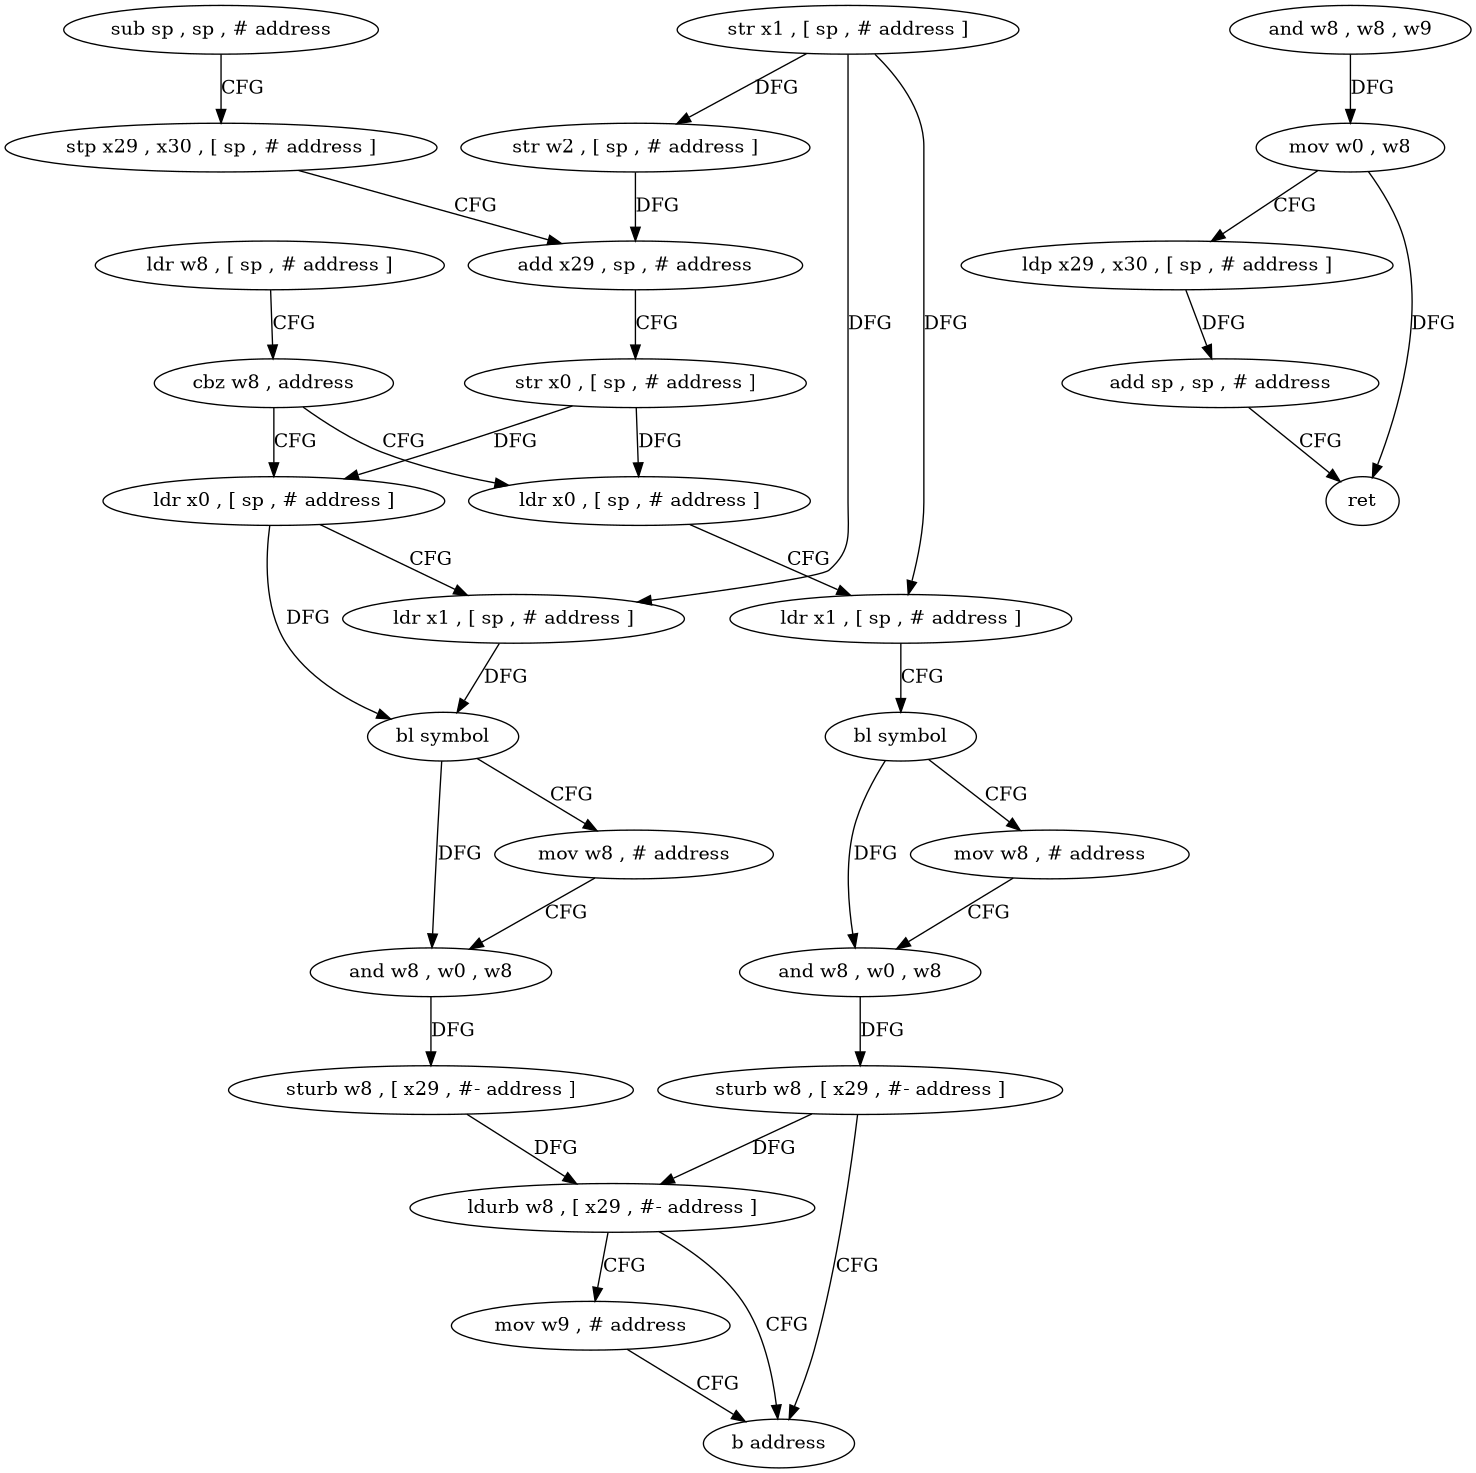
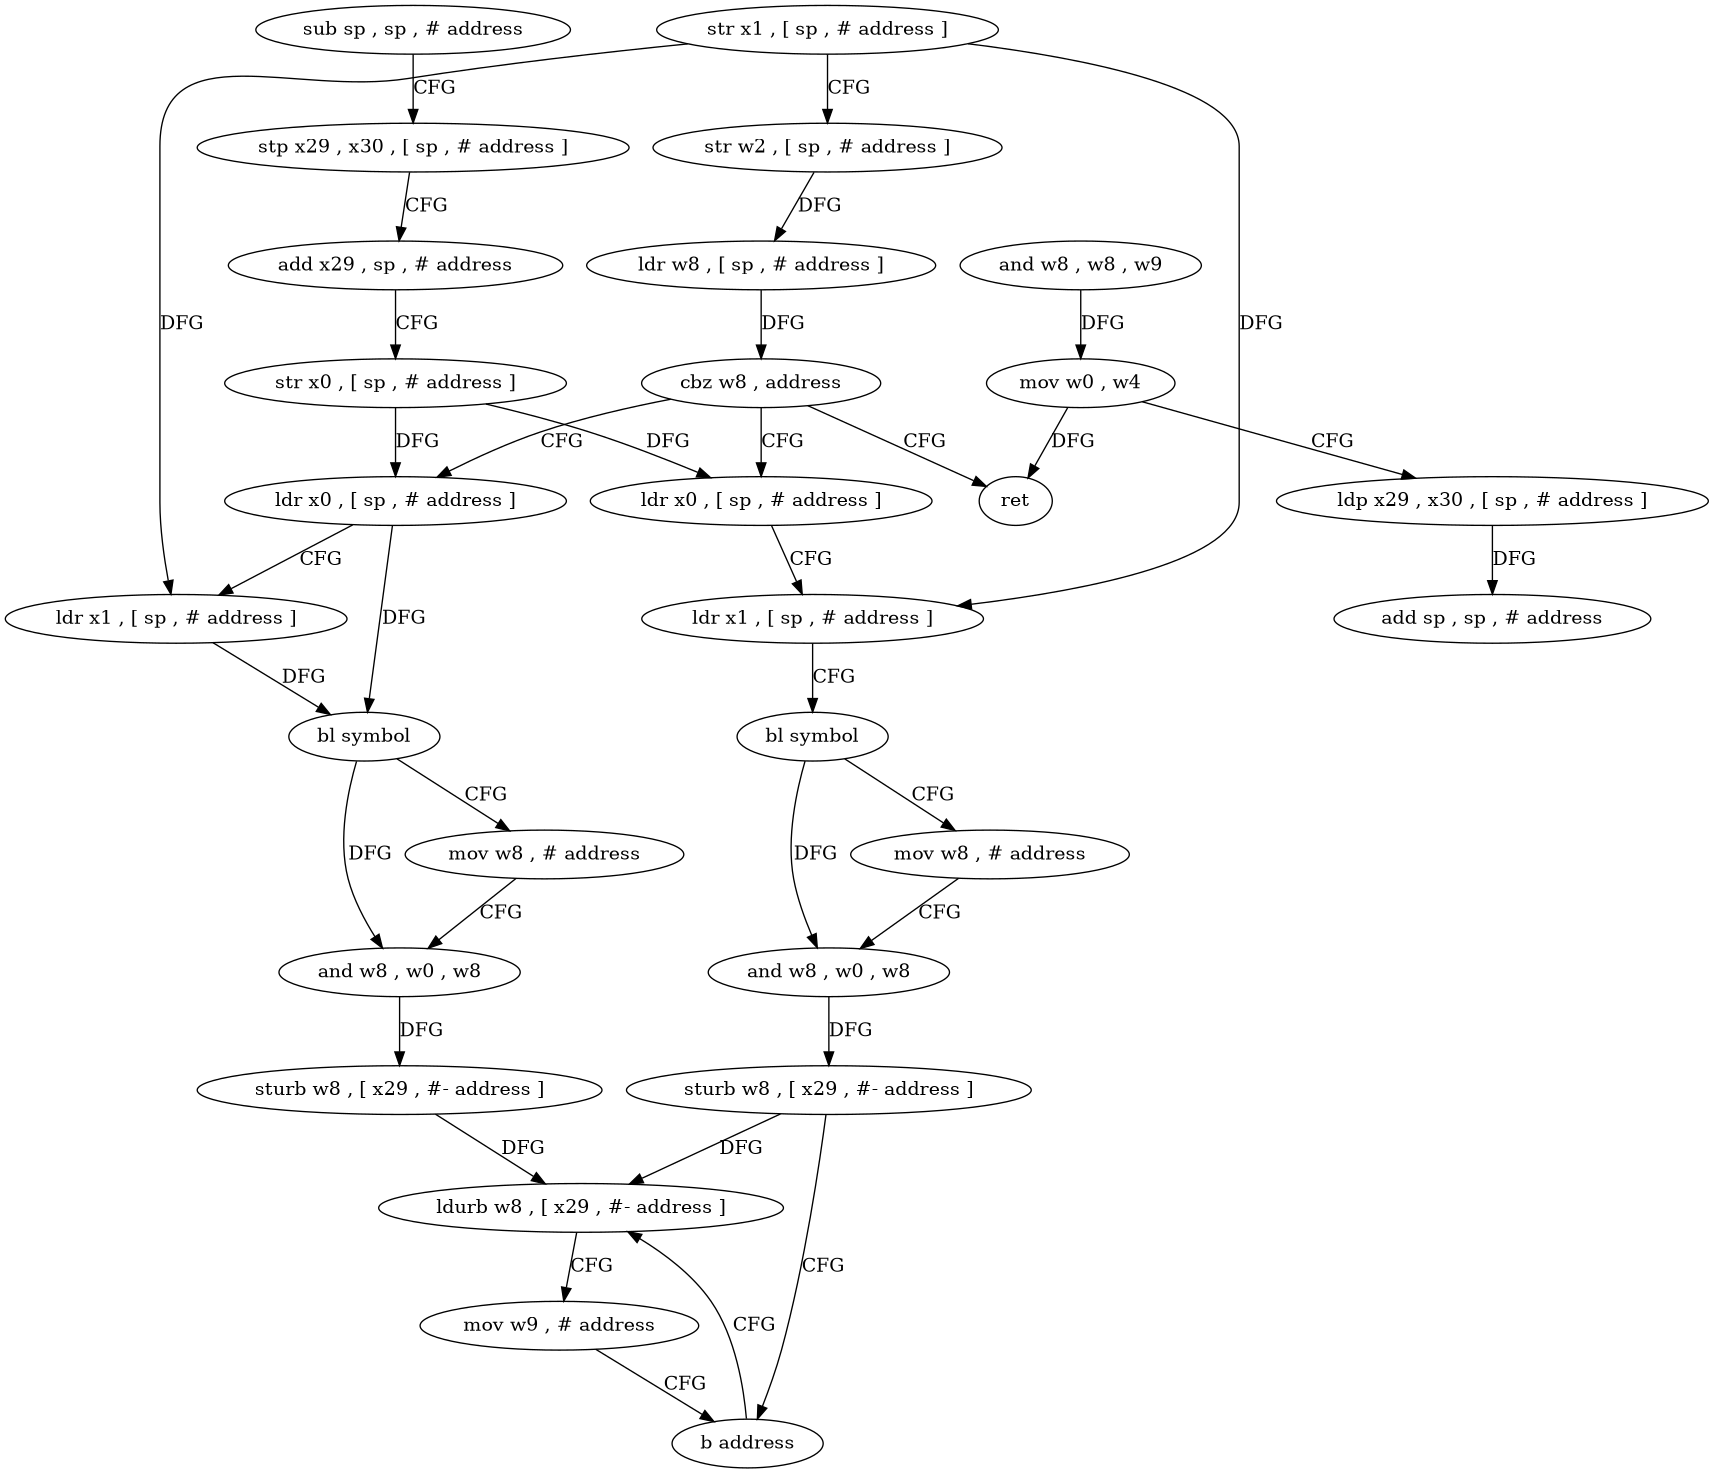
edge "str x1 , [ sp , # address ]" -> "str w2 , [ sp , # address ]": label "DFG" -> "CFG"
node "mov w0 , w8": label "mov w0 , w8" -> "mov w0 , w4"
edge "str w2 , [ sp , # address ]" -> "add x29 , sp , # address": now "str w2 , [ sp , # address ]" -> "ldr w8 , [ sp , # address ]"
edge "ldr w8 , [ sp , # address ]" -> "cbz w8 , address": label "CFG" -> "DFG"
edge "add sp , sp , # address" -> "ret": now "cbz w8 , address" -> "ret"
edge "ldurb w8 , [ x29 , #- address ]" -> "b address": reversed
